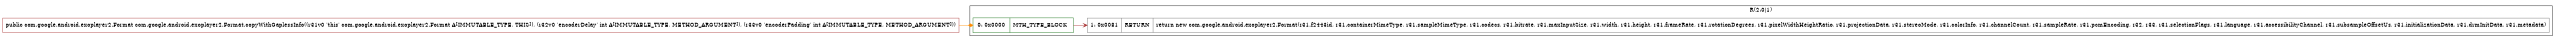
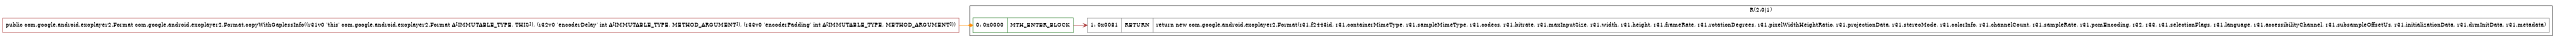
node "0: 0x0000": text "MTH_TYPE_BLOCK" -> "MTH_ENTER_BLOCK"
